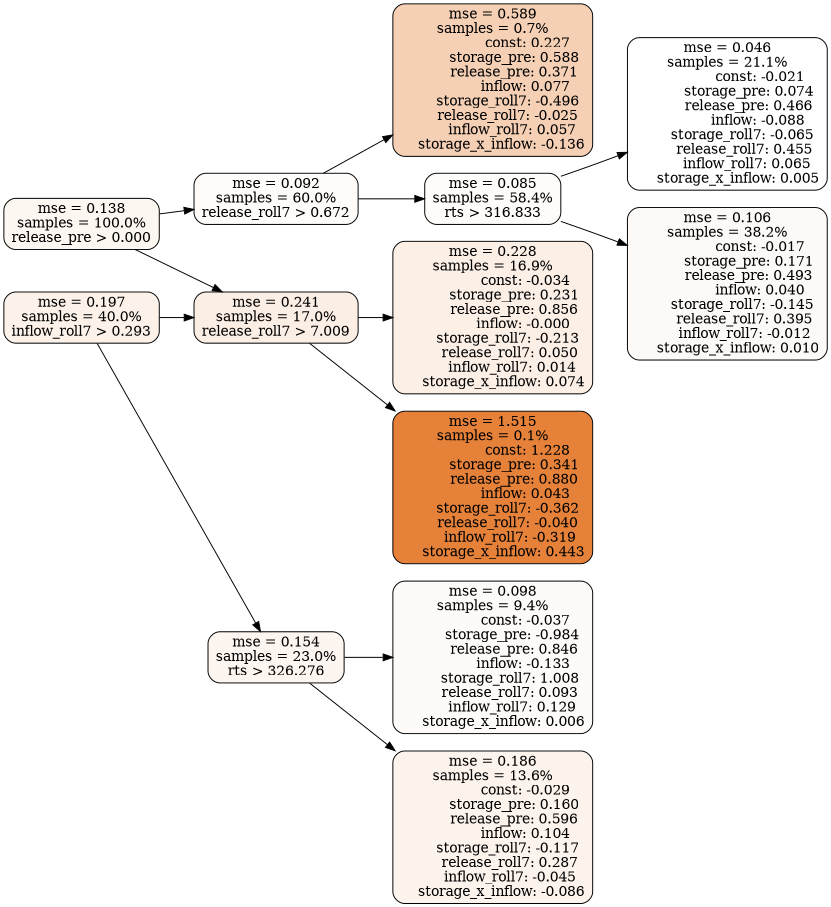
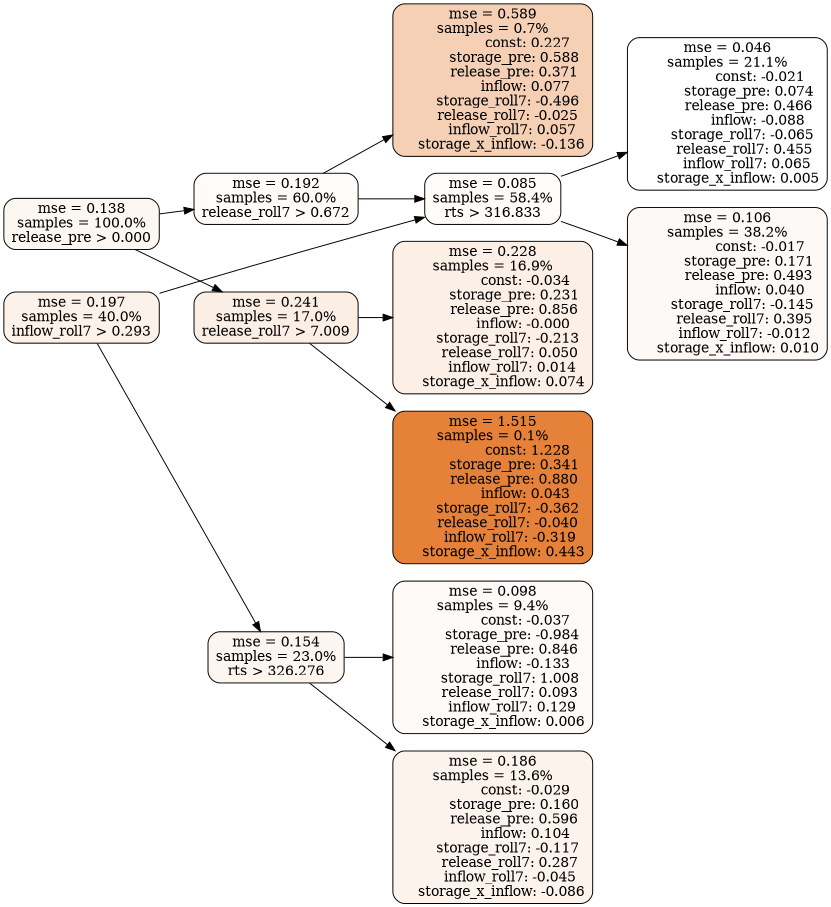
node "mse = 0.092 samples = 60.0% release_roll7 > 0.672": label "mse = 0.092 samples = 60.0% release_roll7 > 0.672" -> "mse = 0.192 samples = 60.0% release_roll7 > 0.672"
edge "mse = 0.197 samples = 40.0% inflow_roll7 > 0.293" -> "mse = 0.241 samples = 17.0% release_roll7 > 7.009": now "mse = 0.197 samples = 40.0% inflow_roll7 > 0.293" -> "mse = 0.085 samples = 58.4% rts > 316.833"
